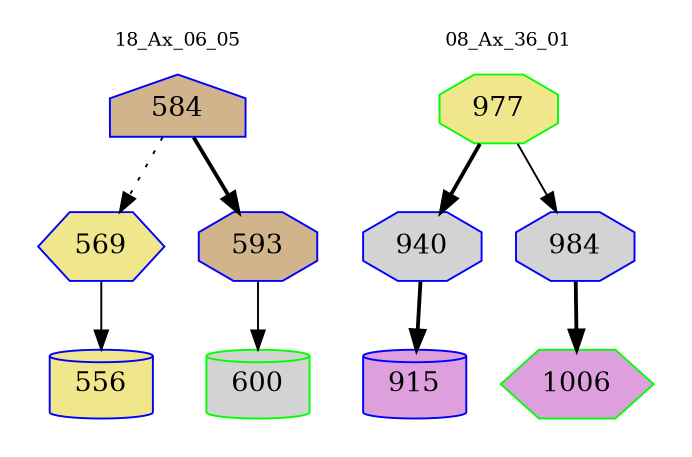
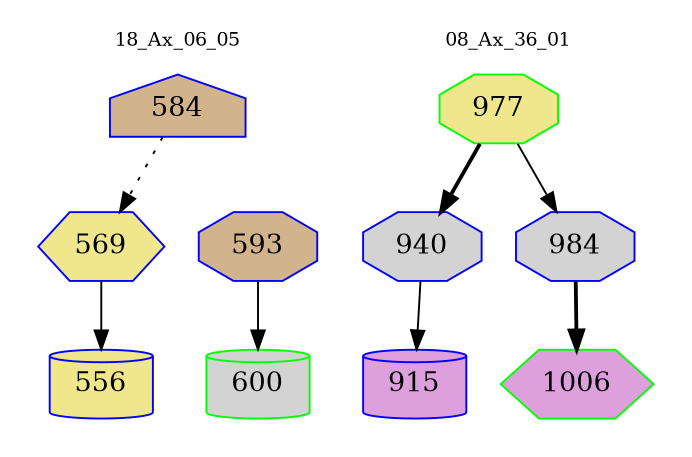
edge "584" -> "593": removed
edge "940" -> "915": style bold -> solid
